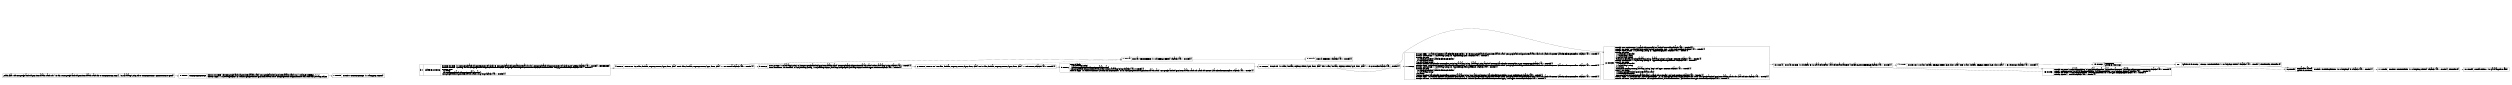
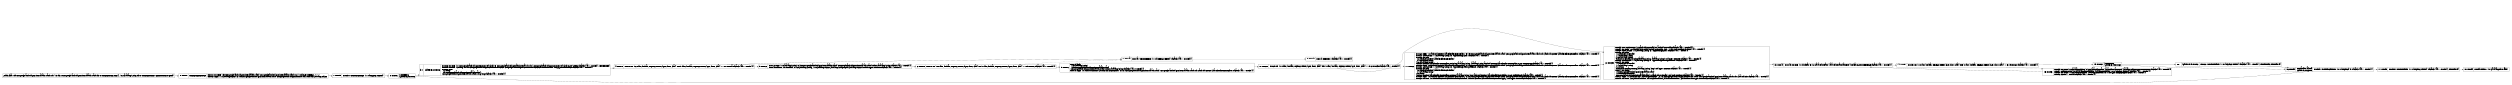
node "2: 0x0006": added
